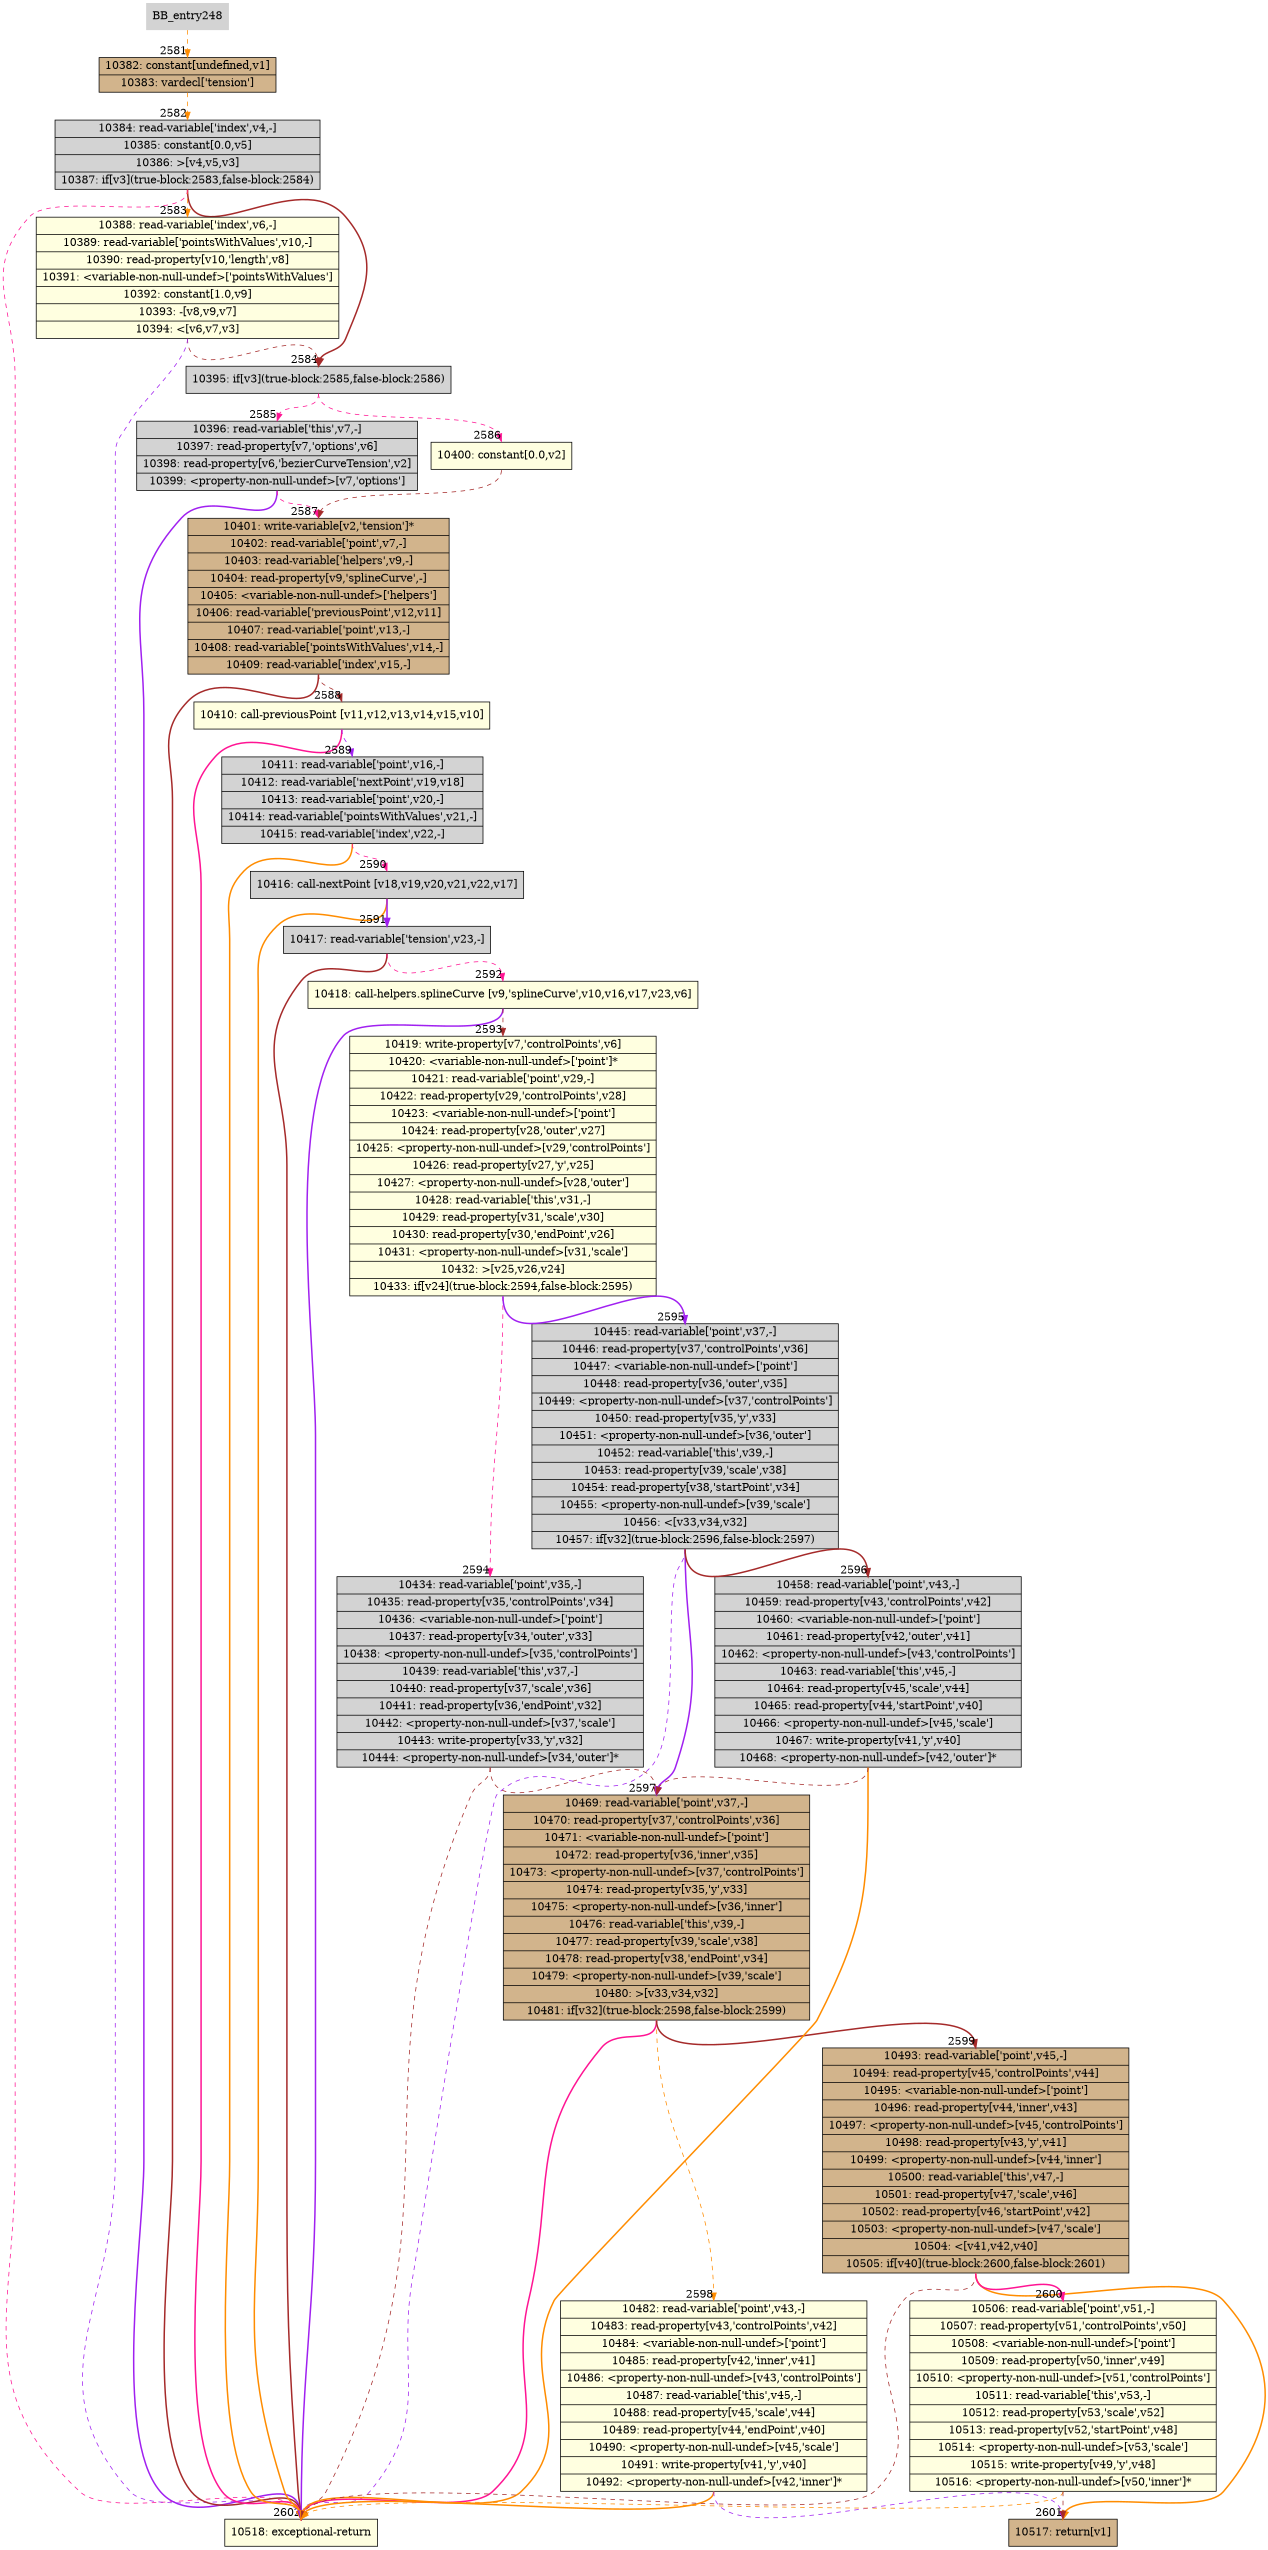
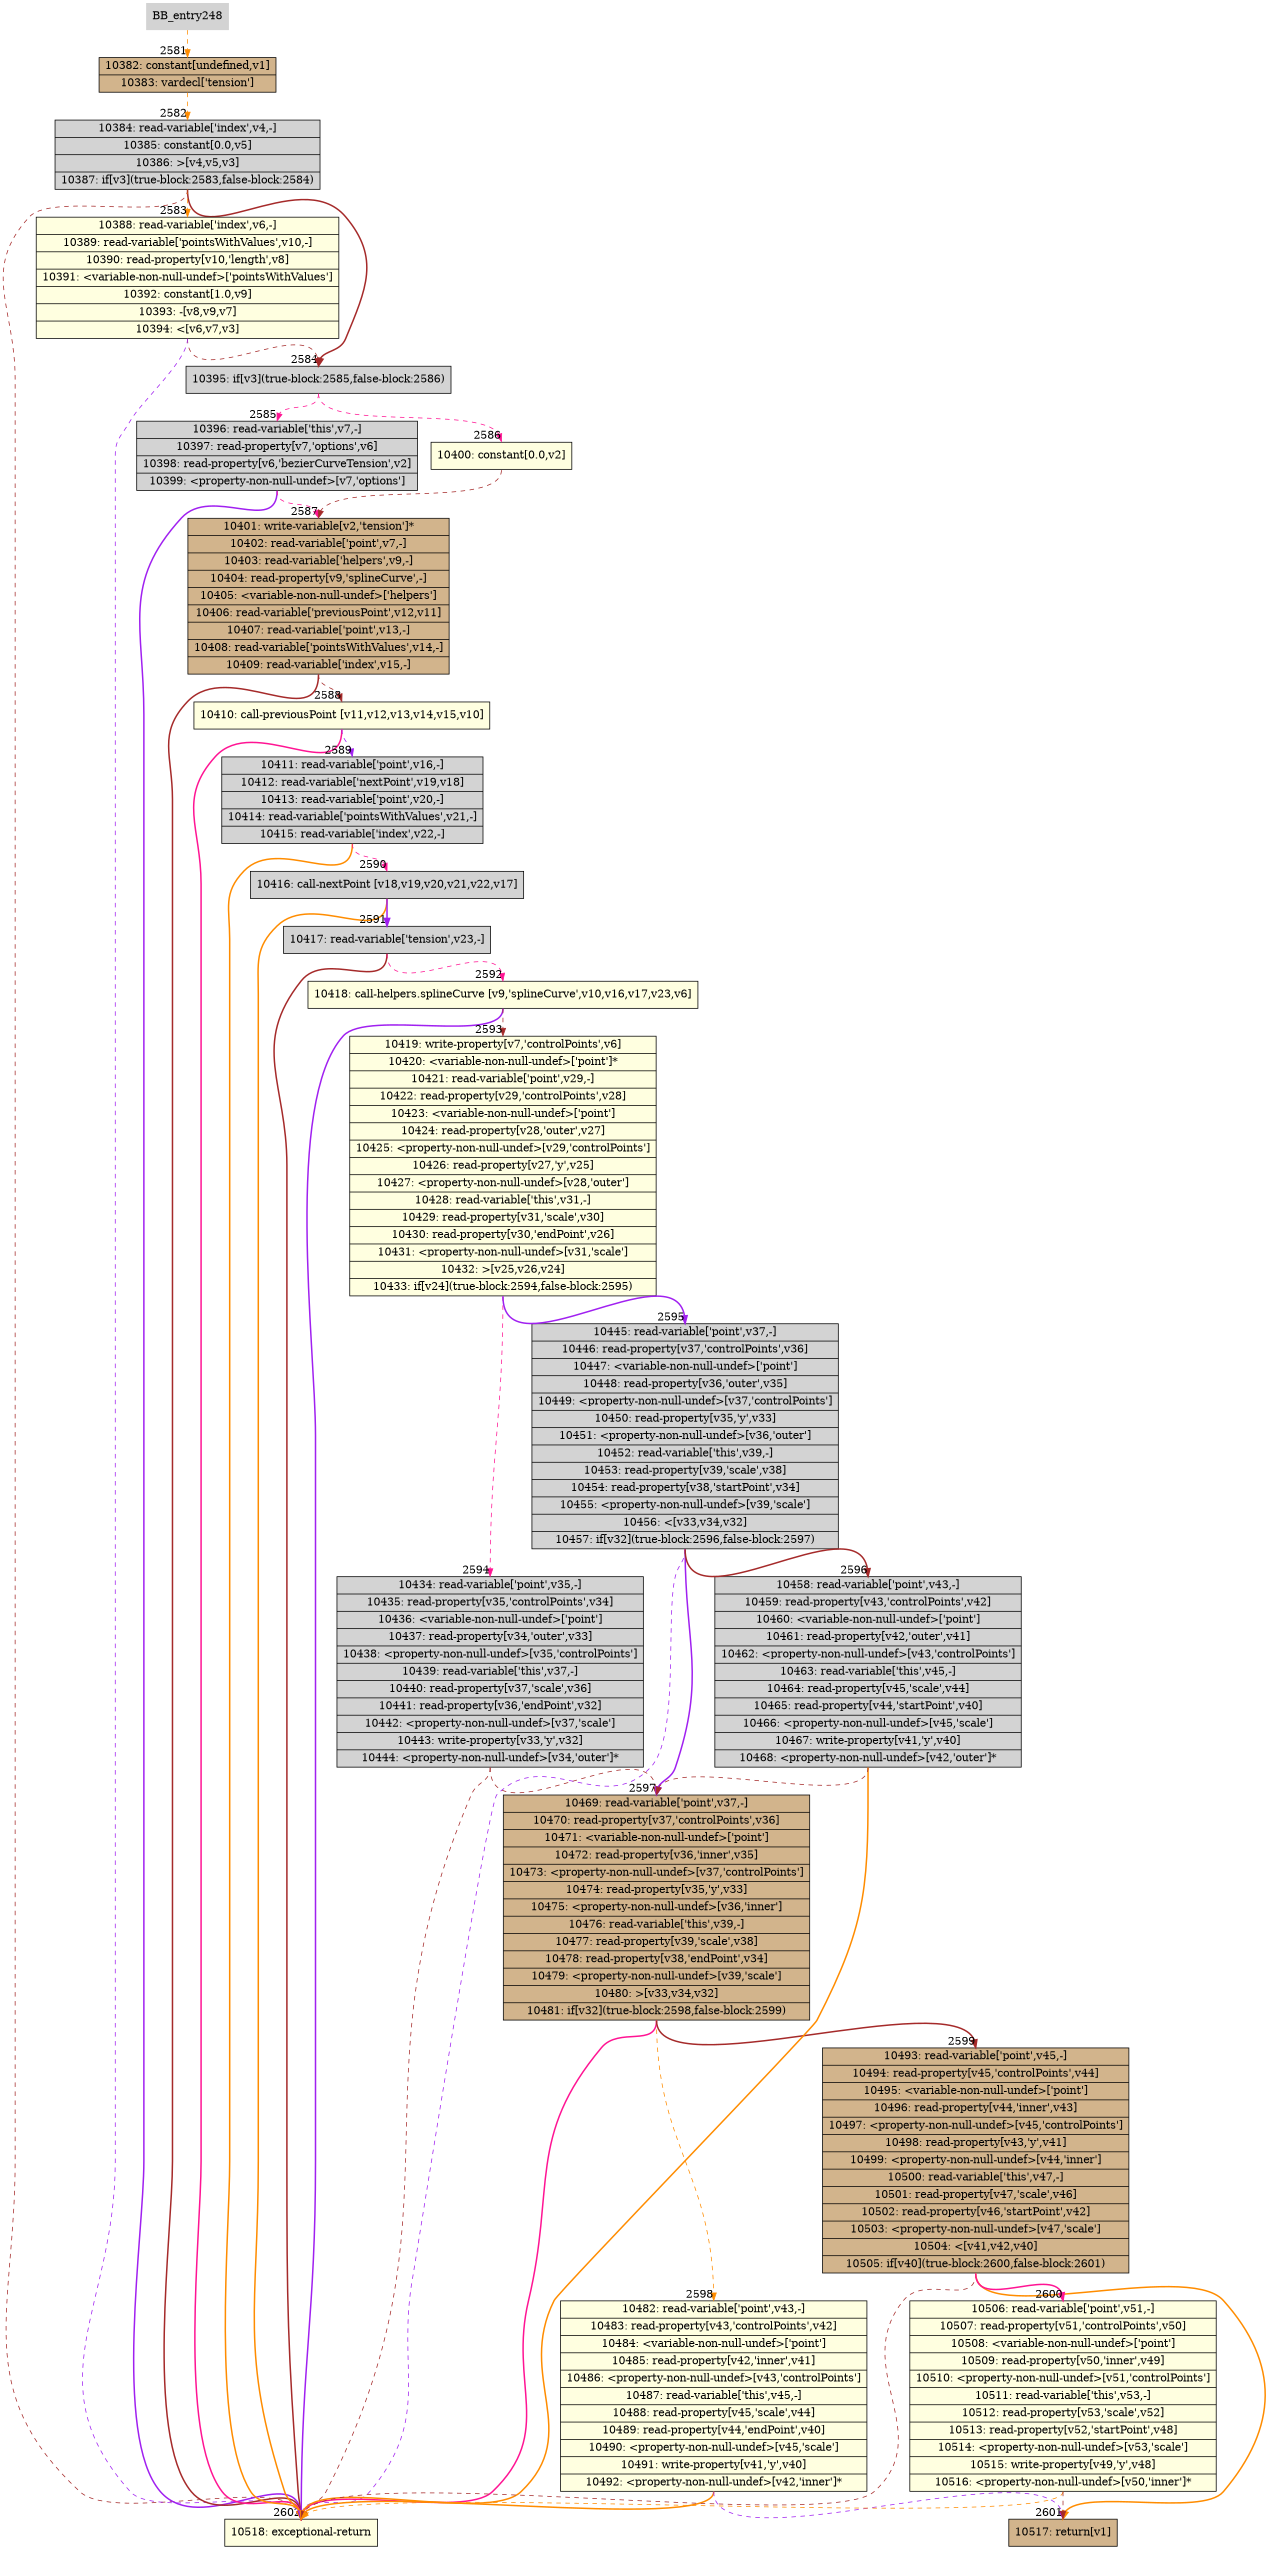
edge "10384: read-variable['index',v4,-]" -> "10518: exceptional-return": color deeppink -> brown
